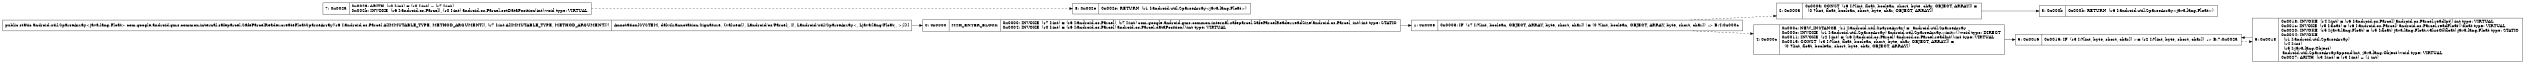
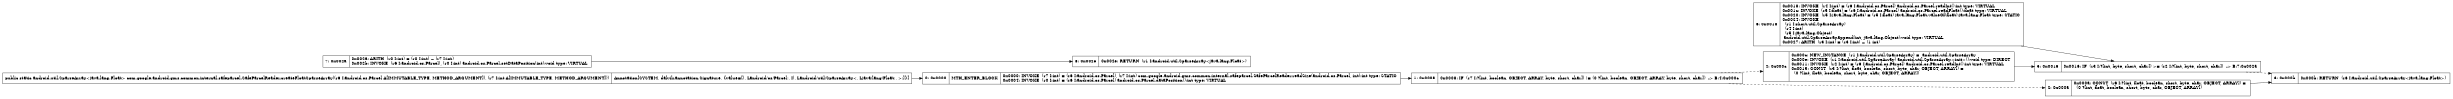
edge "7: 0x002a" -> "8: 0x002e": style dashed -> solid
node "6: 0x0018": text "(r1 I:android.util.SparseArray)" -> "(r1 I:short.util.SparseArray)"
edge "5: 0x0016" -> "6: 0x0018": now "5: 0x0016" -> "3: 0x000b"
